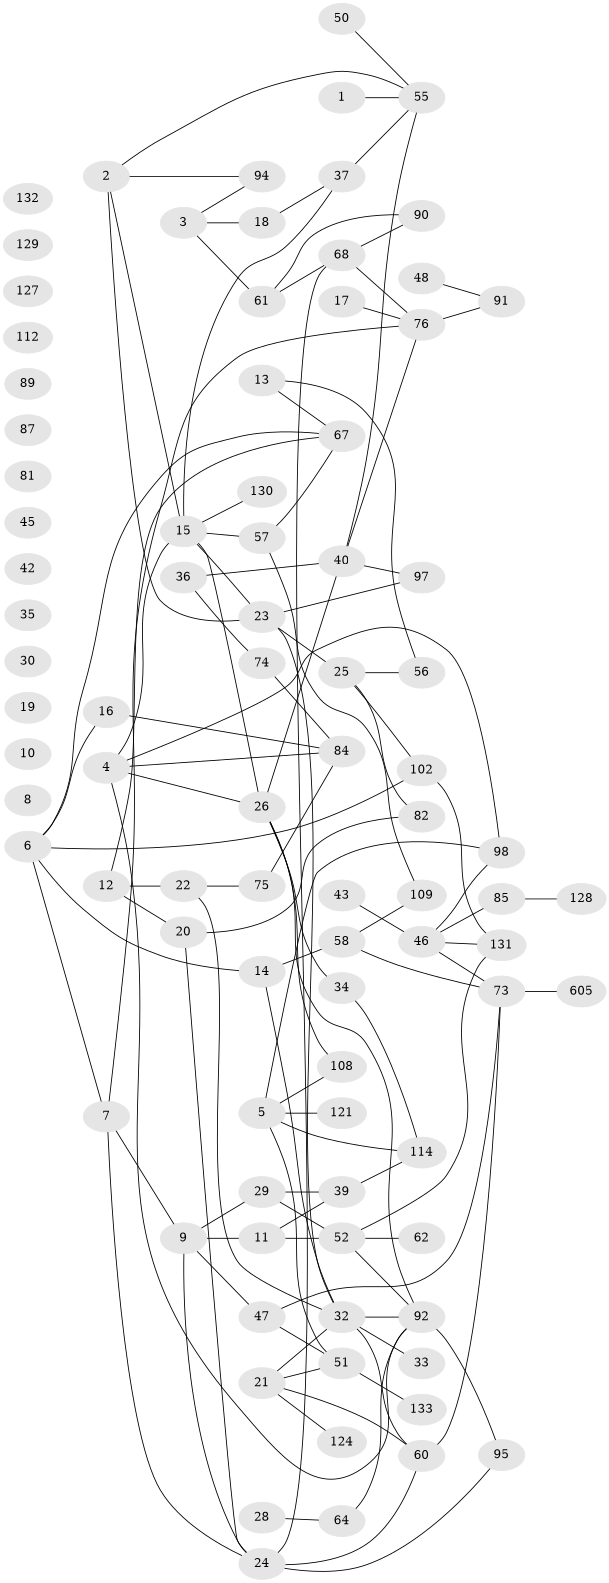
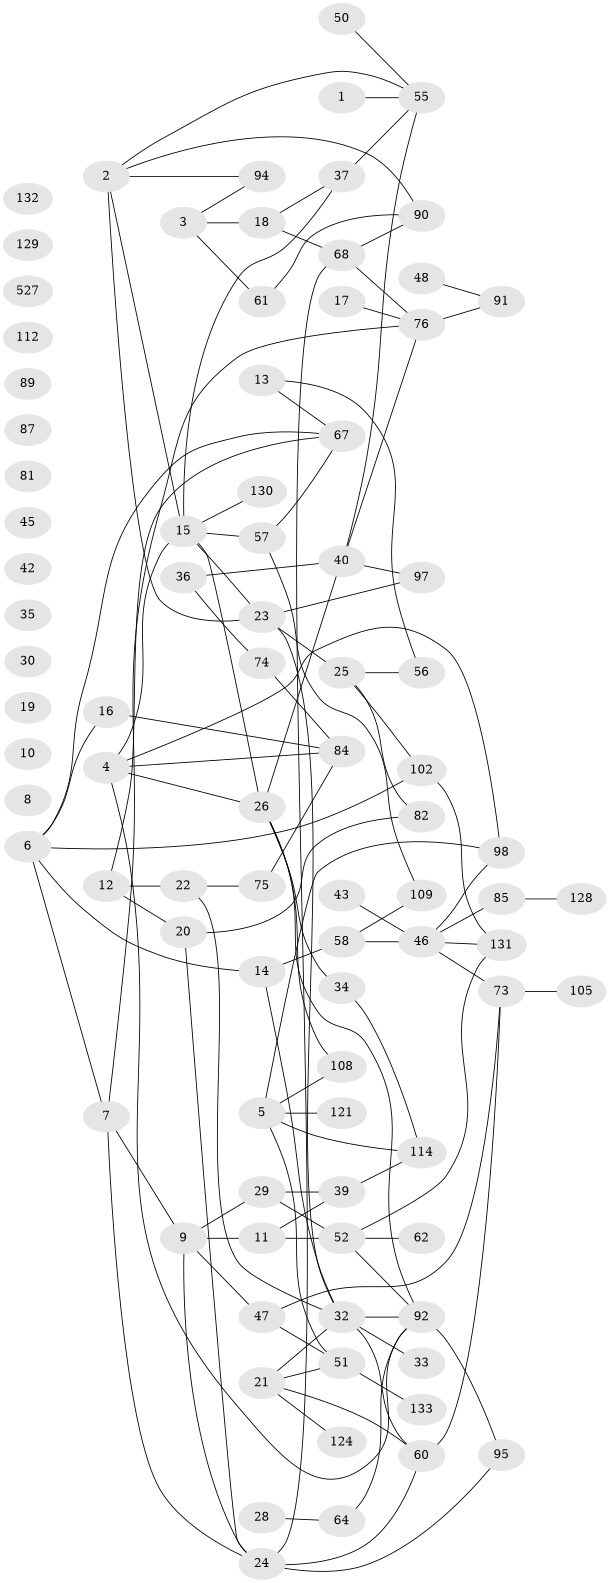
edge "2" -- "90": added
edge "68" -- "61": now "68" -- "18"
node "127": label "127" -> "527"
edge "58" -- "73": now "58" -- "46"
node "605": label "605" -> "105"
